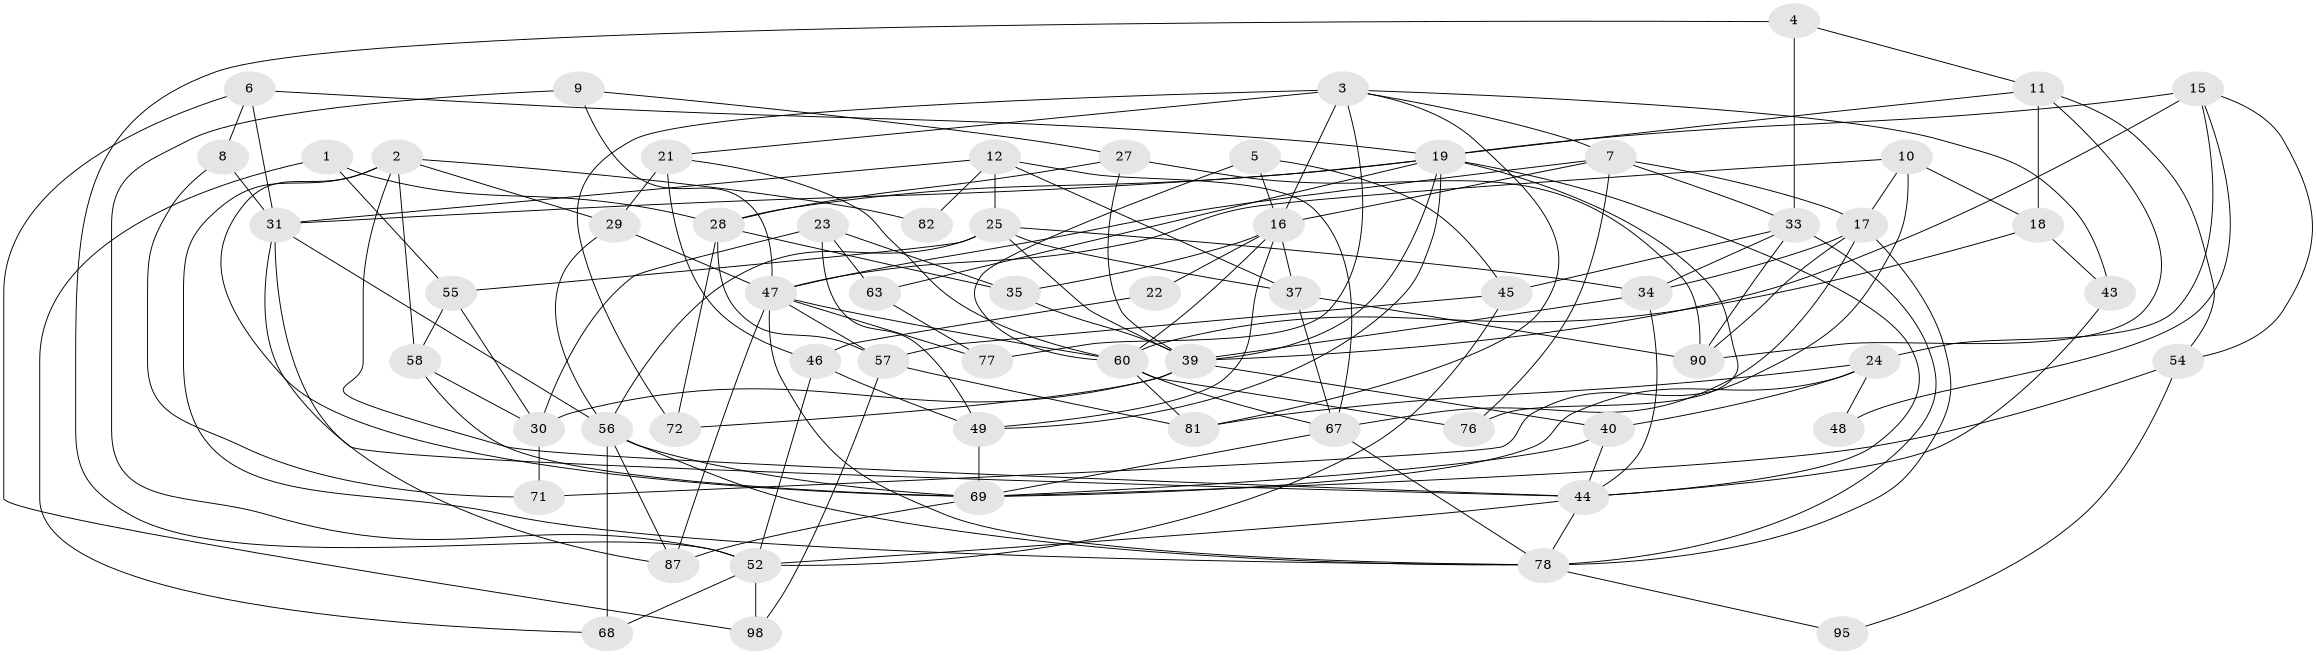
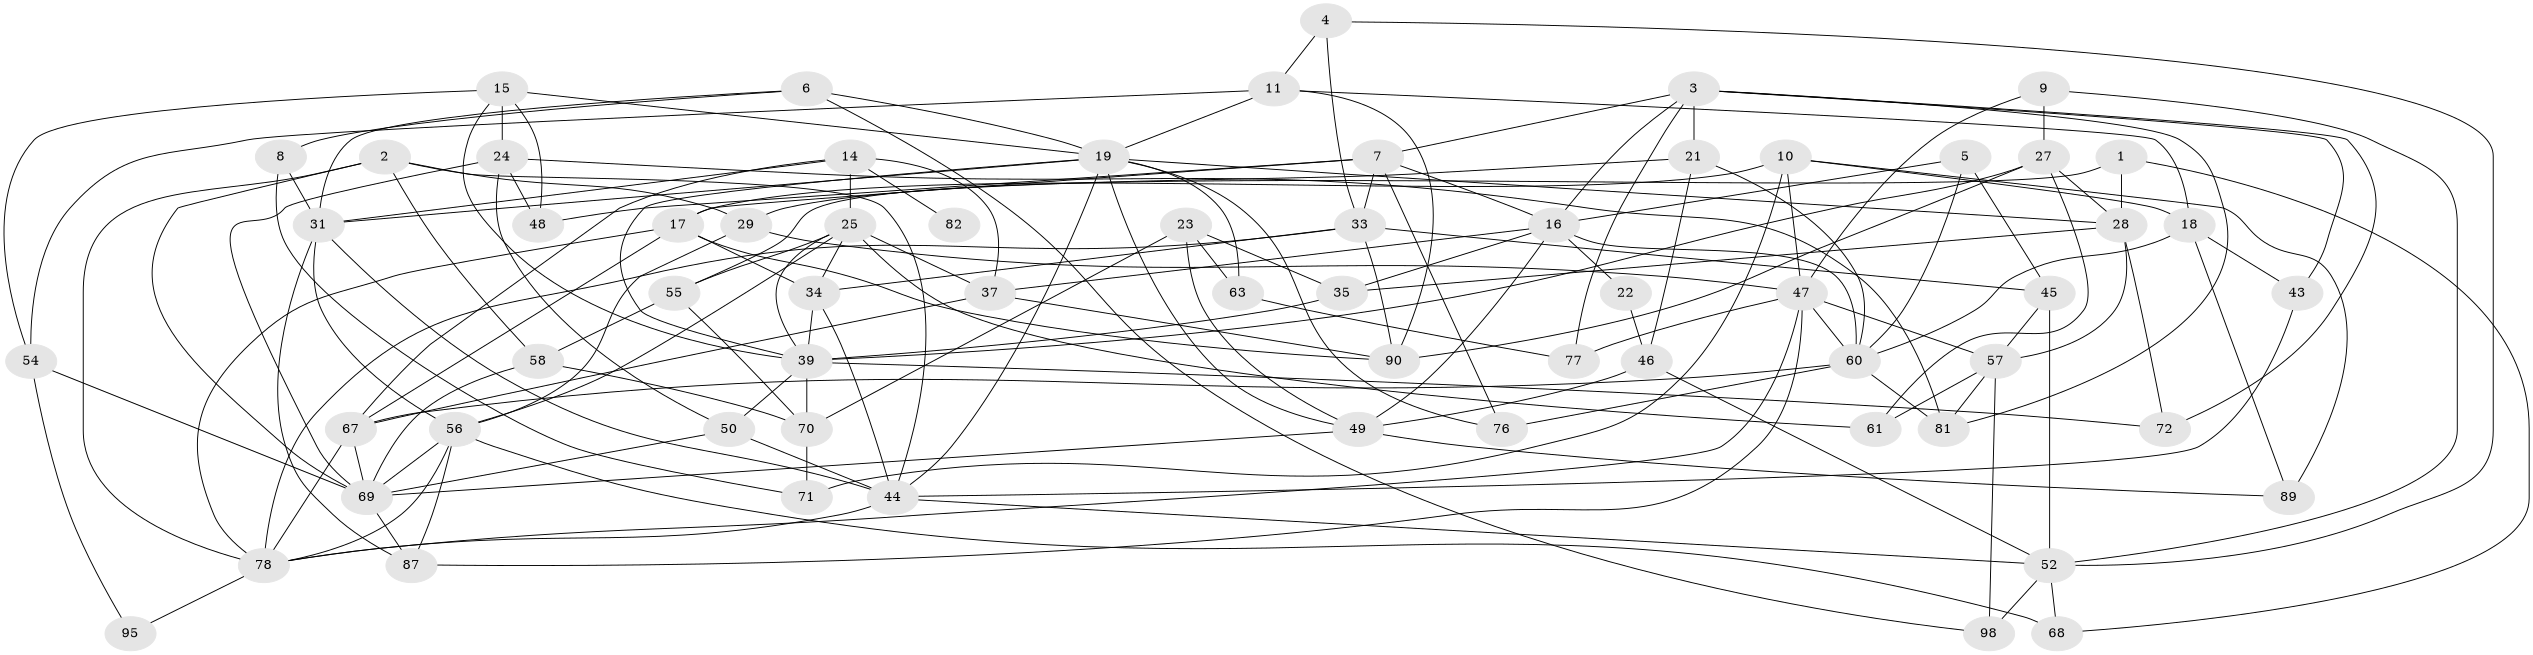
node "12": label "12" -> "14"
edge "2" -- "82": removed
edge "7" -- "47": now "7" -- "48"
node "30": label "30" -> "70"
node "40": label "40" -> "50"
node "61": added
node "89": added
